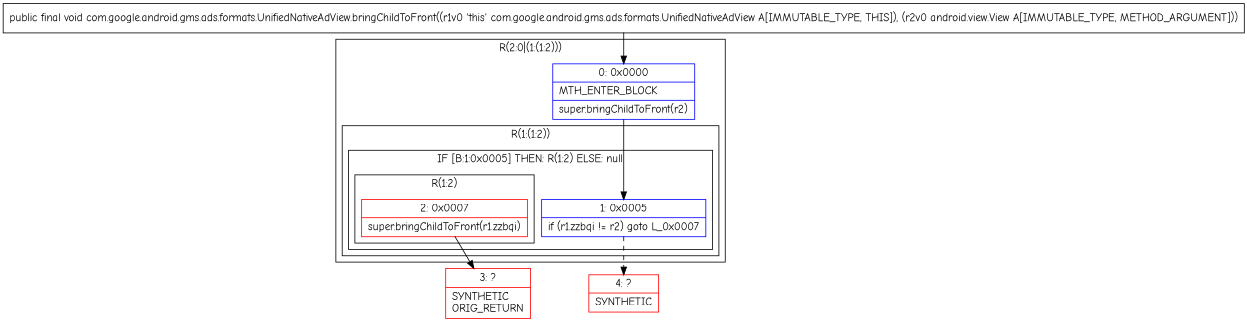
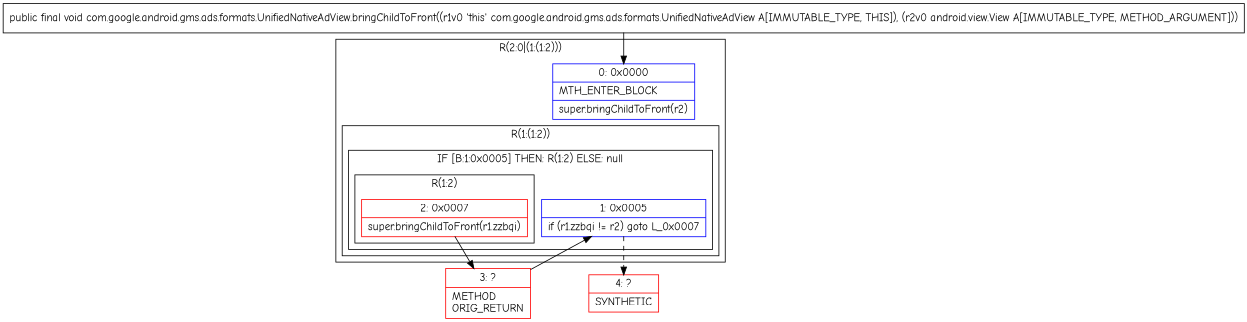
edge "0: 0x0000" -> "1: 0x0005": now "3: ?" -> "1: 0x0005"
node "3: ?": text "SYNTHETIC" -> "METHOD"
